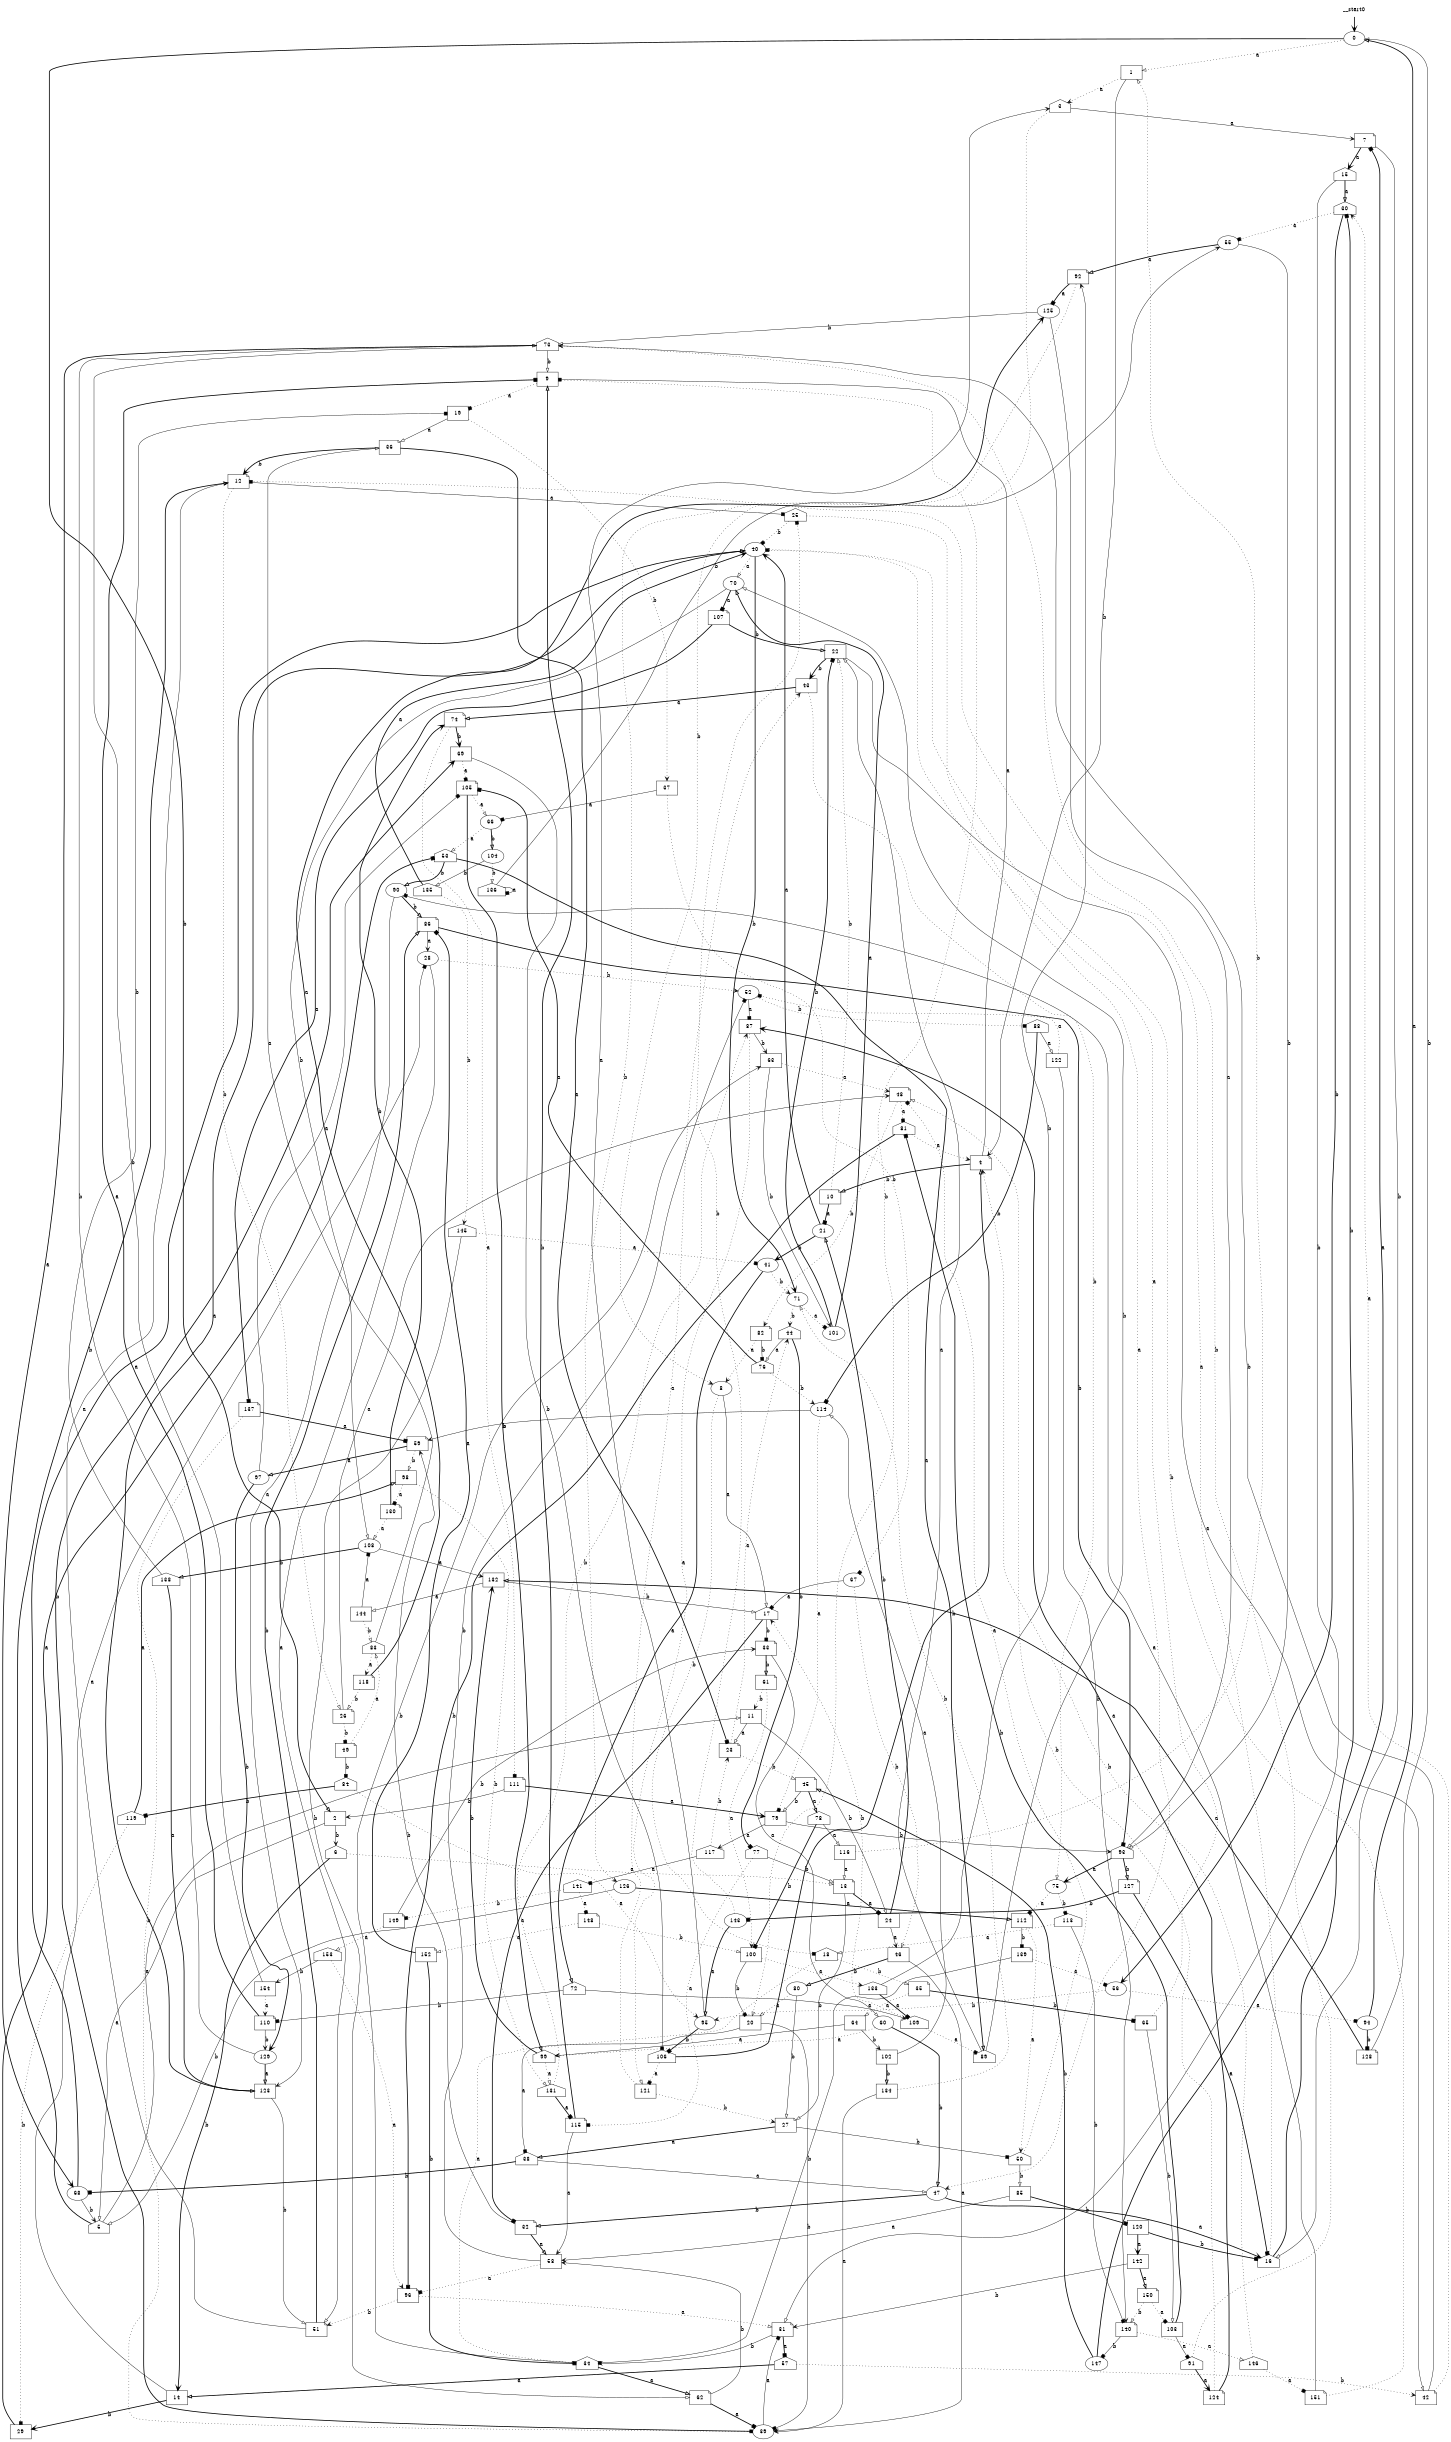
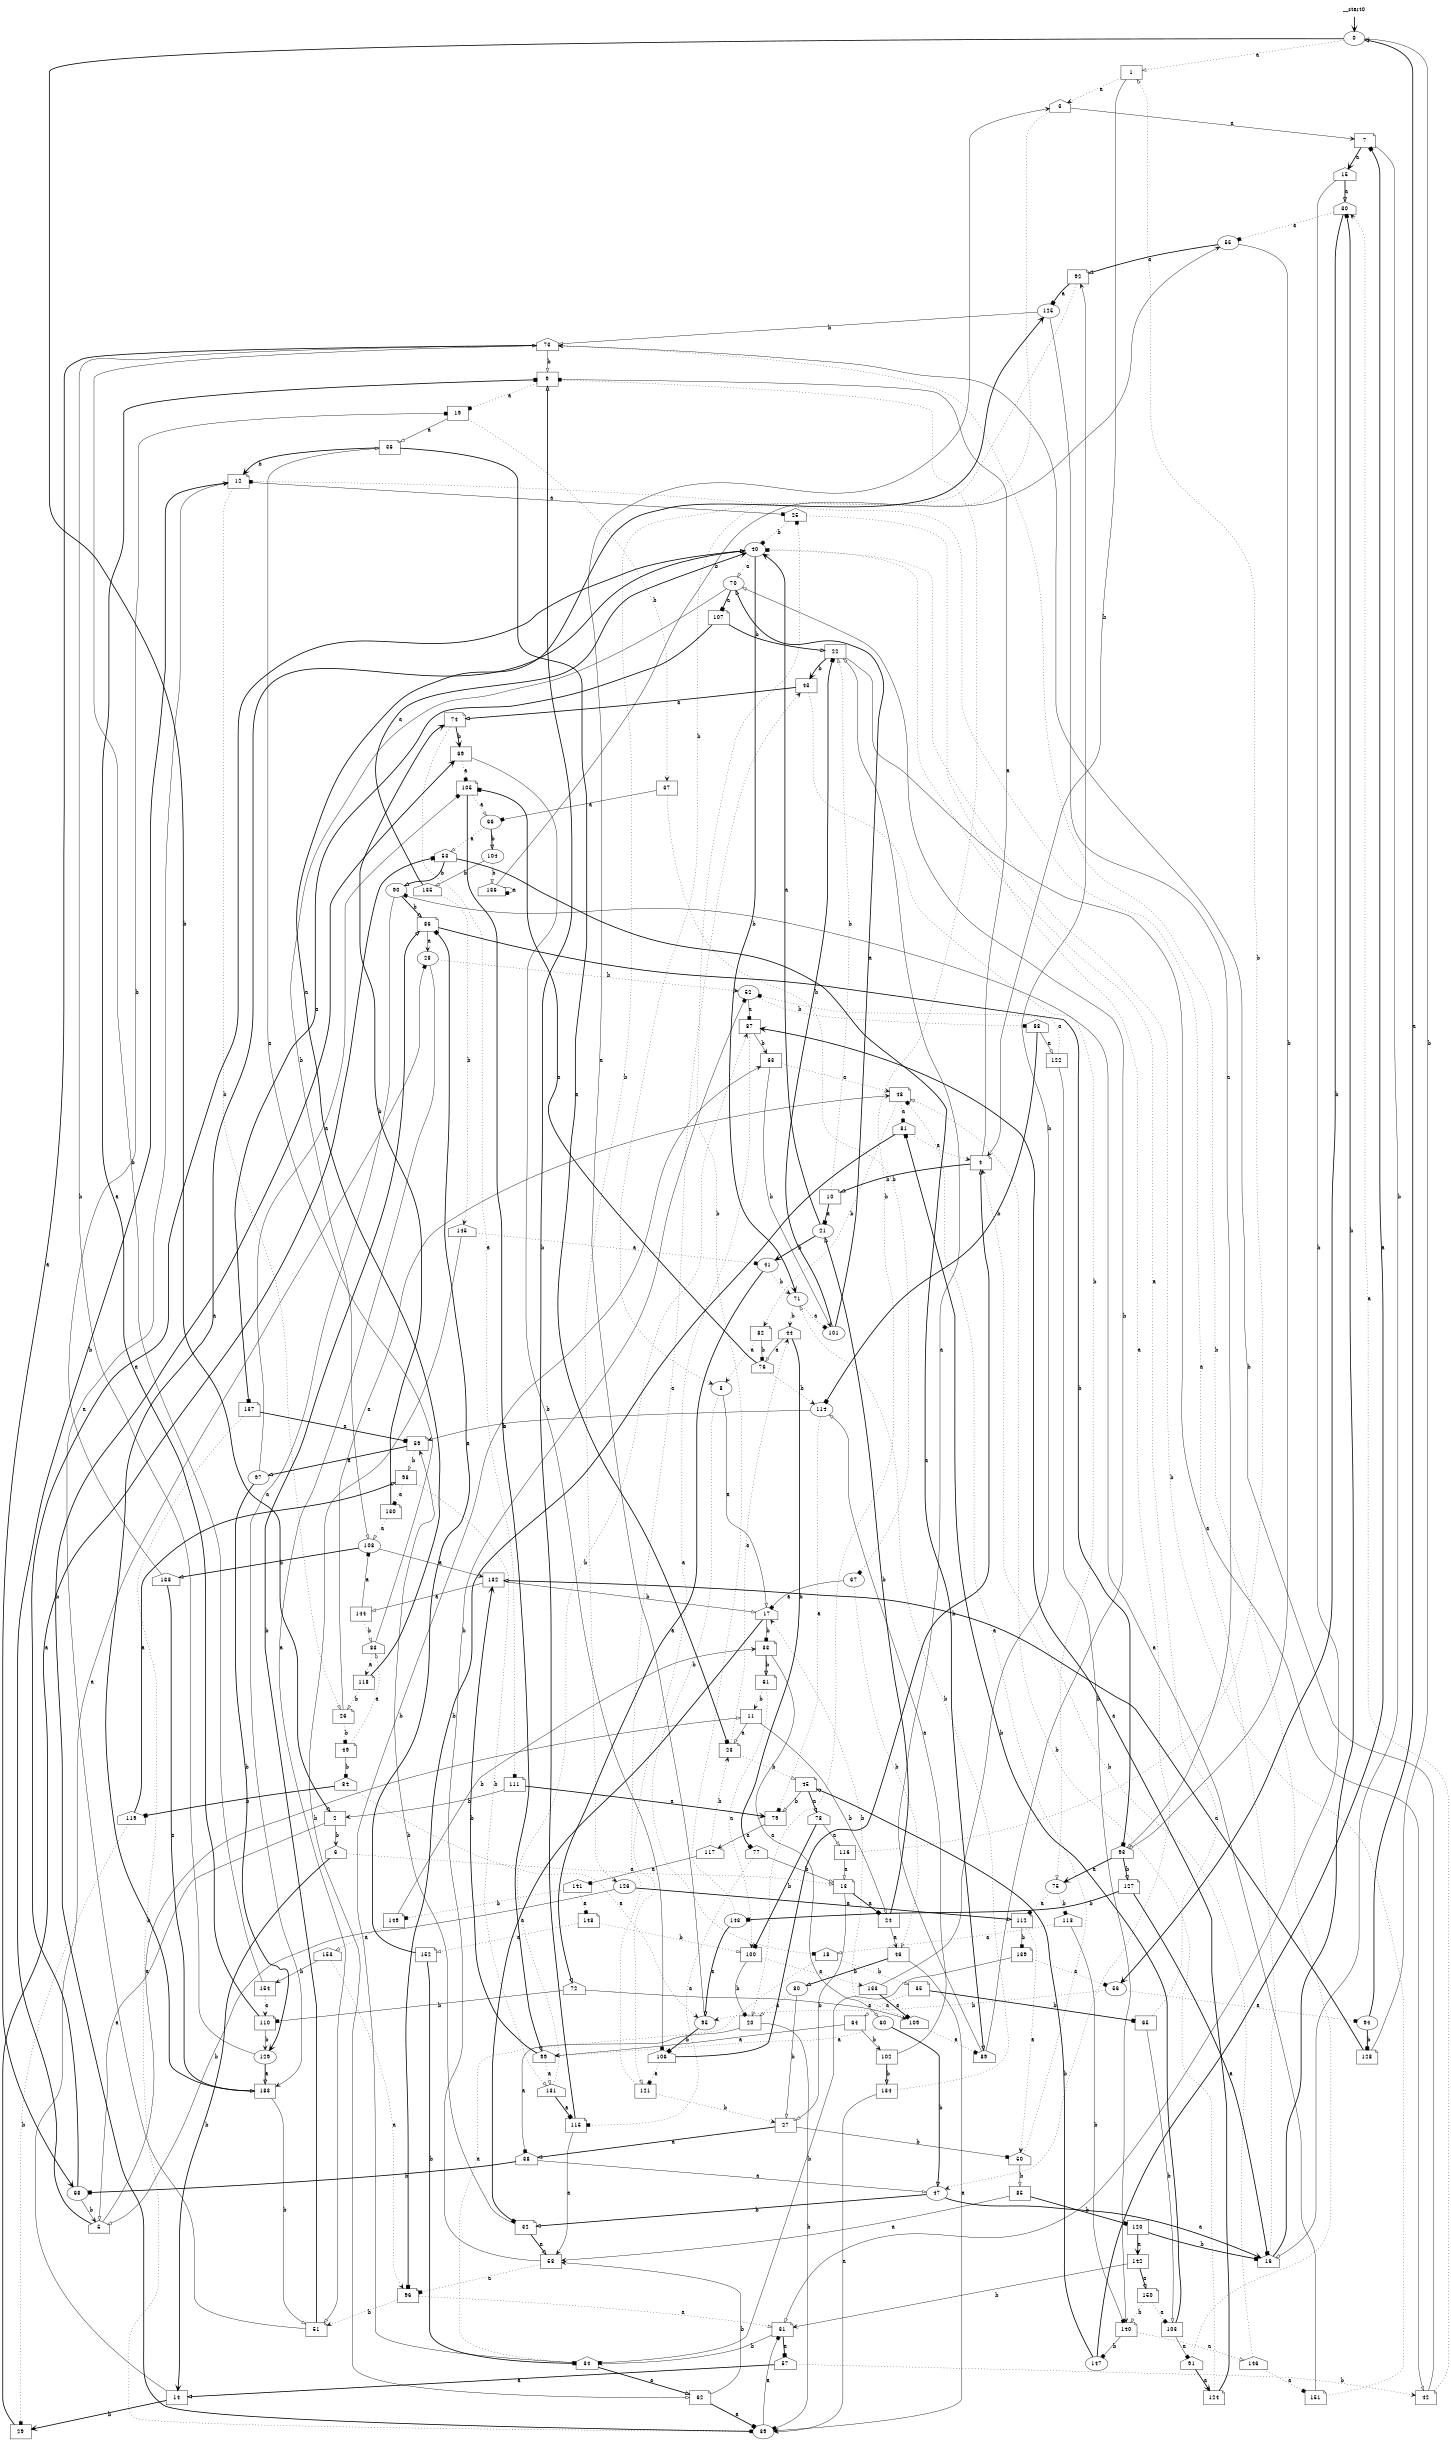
edge "79" -> "93": removed, label "b"
node "123": label "123" -> "183"
